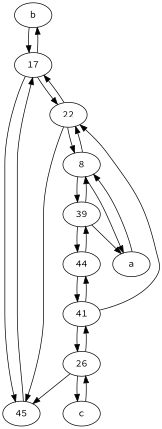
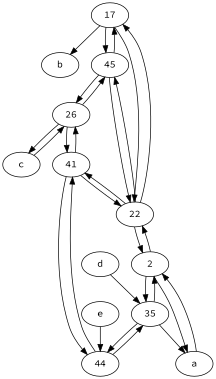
edge "b" -> "17": removed
edge "45" -> "26": added
edge "45" -> "22": added
node "8": label "8" -> "2"
edge "22" -> "41": added
node "39": label "39" -> "35"
node "d": added
node "e": added
